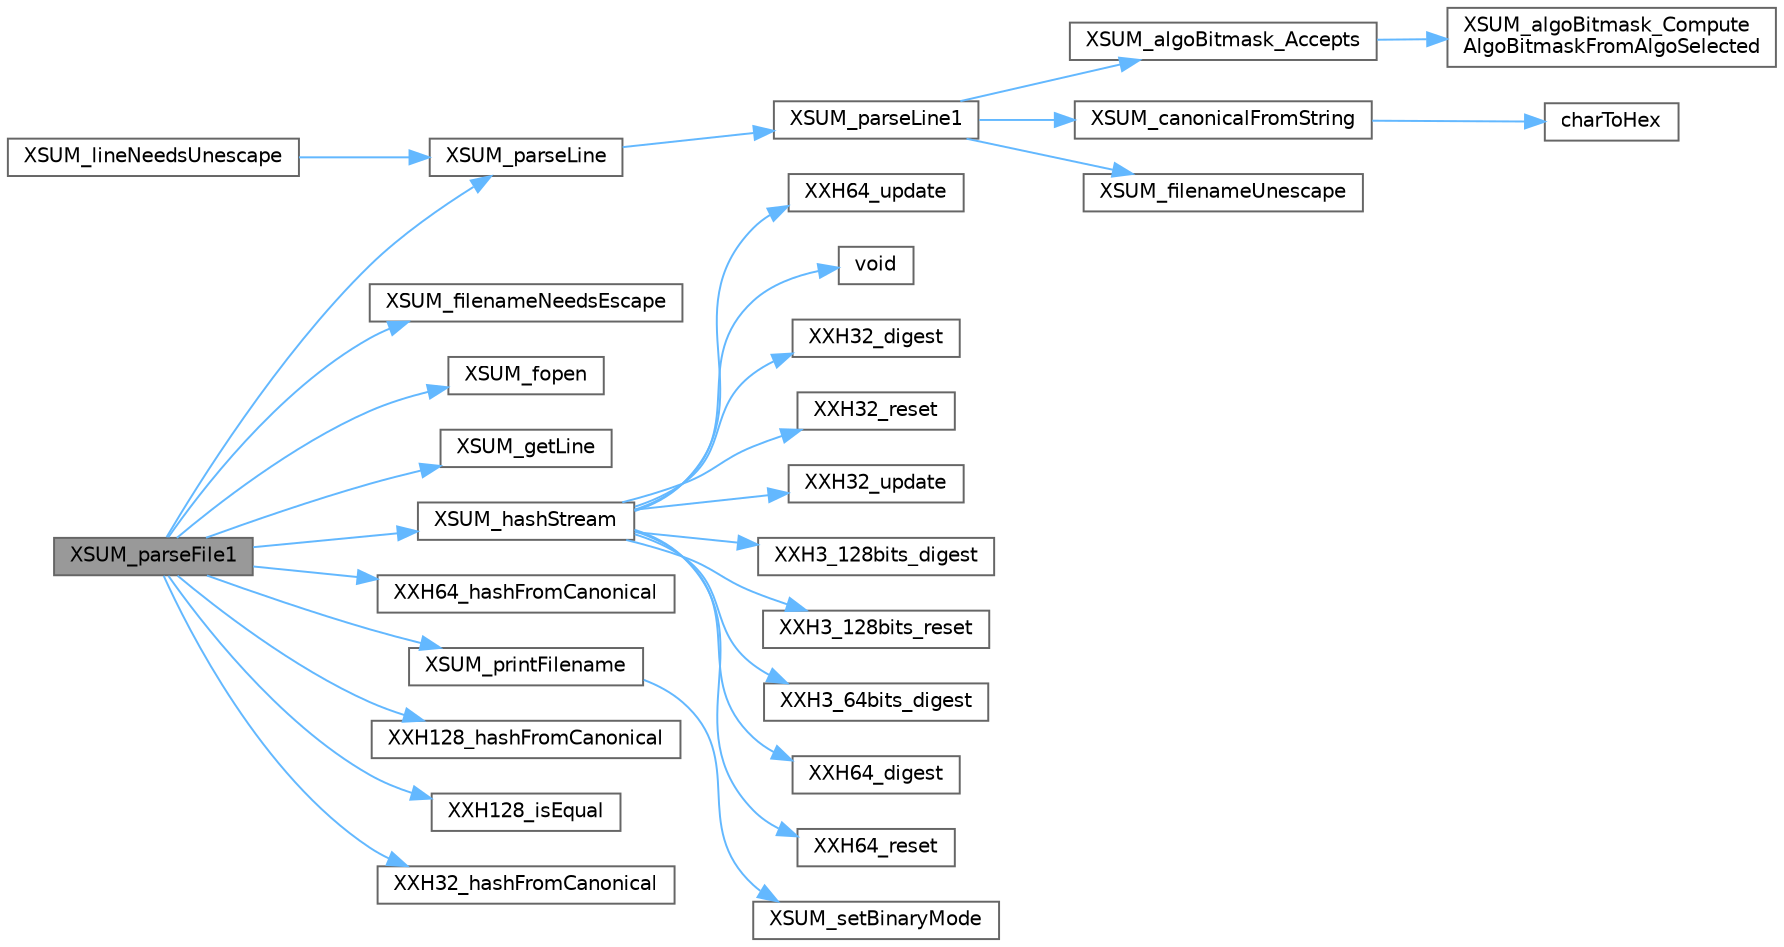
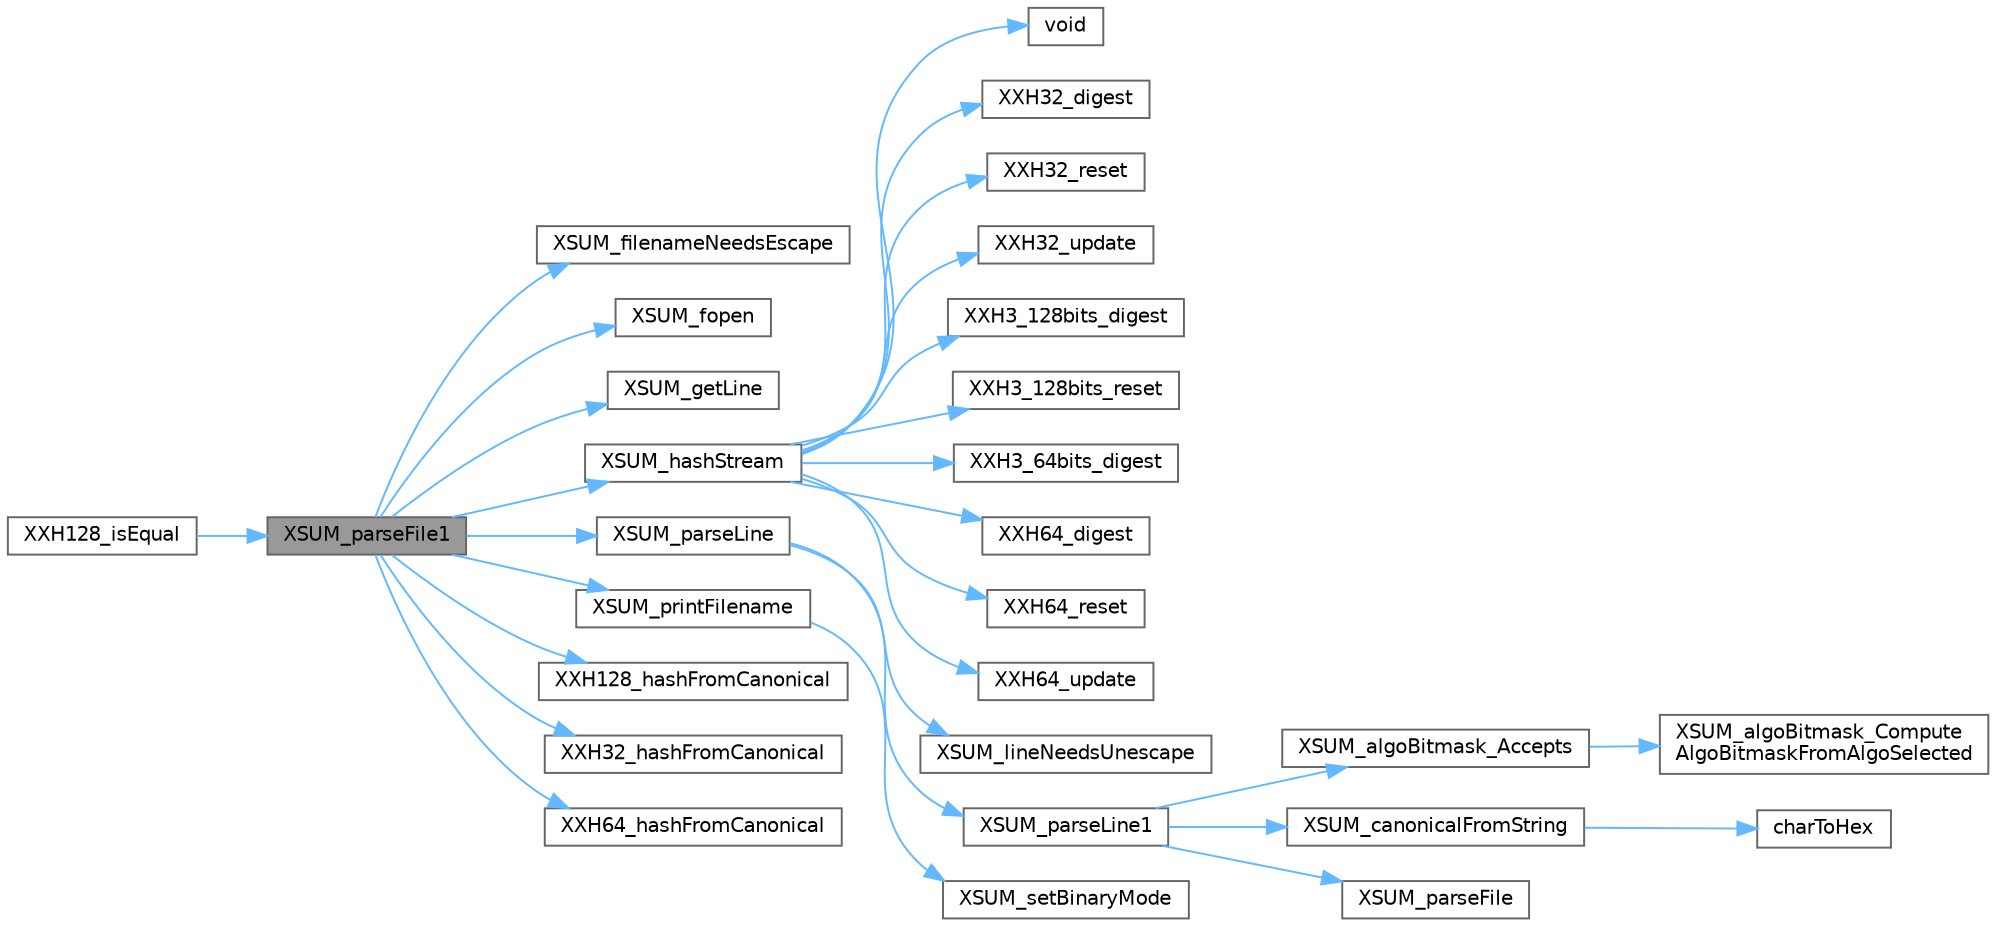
edge "XSUM_lineNeedsUnescape" -> "XSUM_parseLine": reversed
node "XSUM_filenameUnescape": label "XSUM_filenameUnescape" -> "XSUM_parseFile"
edge "XSUM_parseFile1" -> "XXH128_isEqual": reversed
